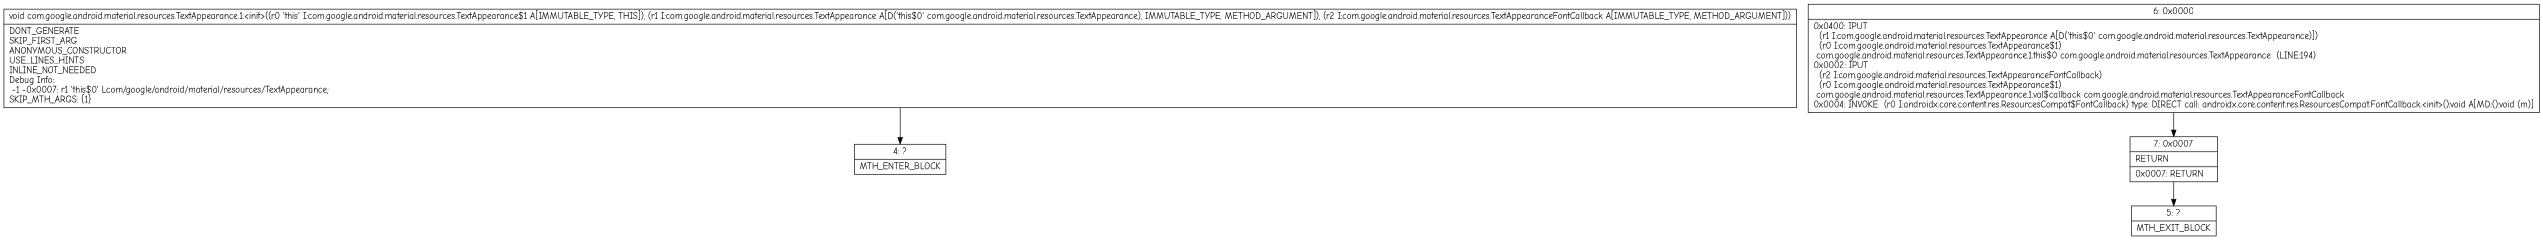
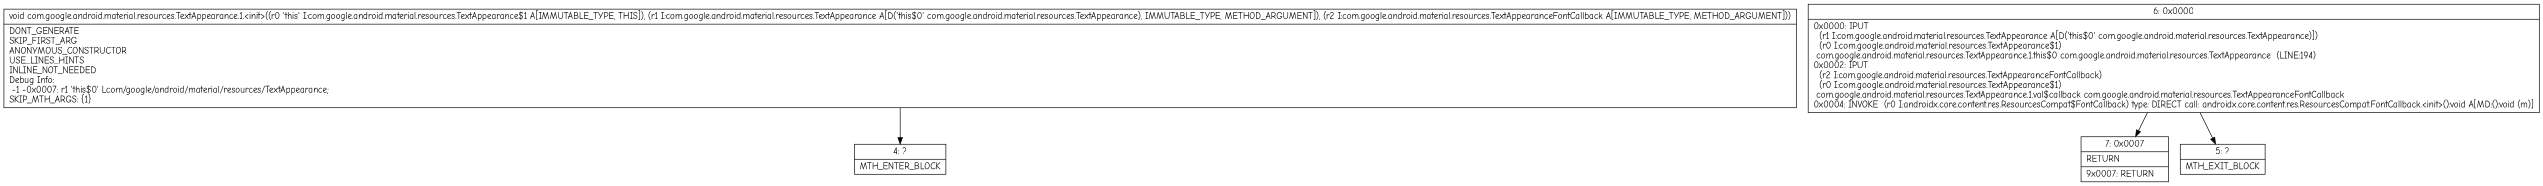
node "6: 0x0000": text "0x0400: IPUT" -> "0x0000: IPUT"
node "7: 0x0007": text "0x0007: RETURN" -> "9x0007: RETURN"
edge "7: 0x0007" -> "5: ?": now "6: 0x0000" -> "5: ?"
